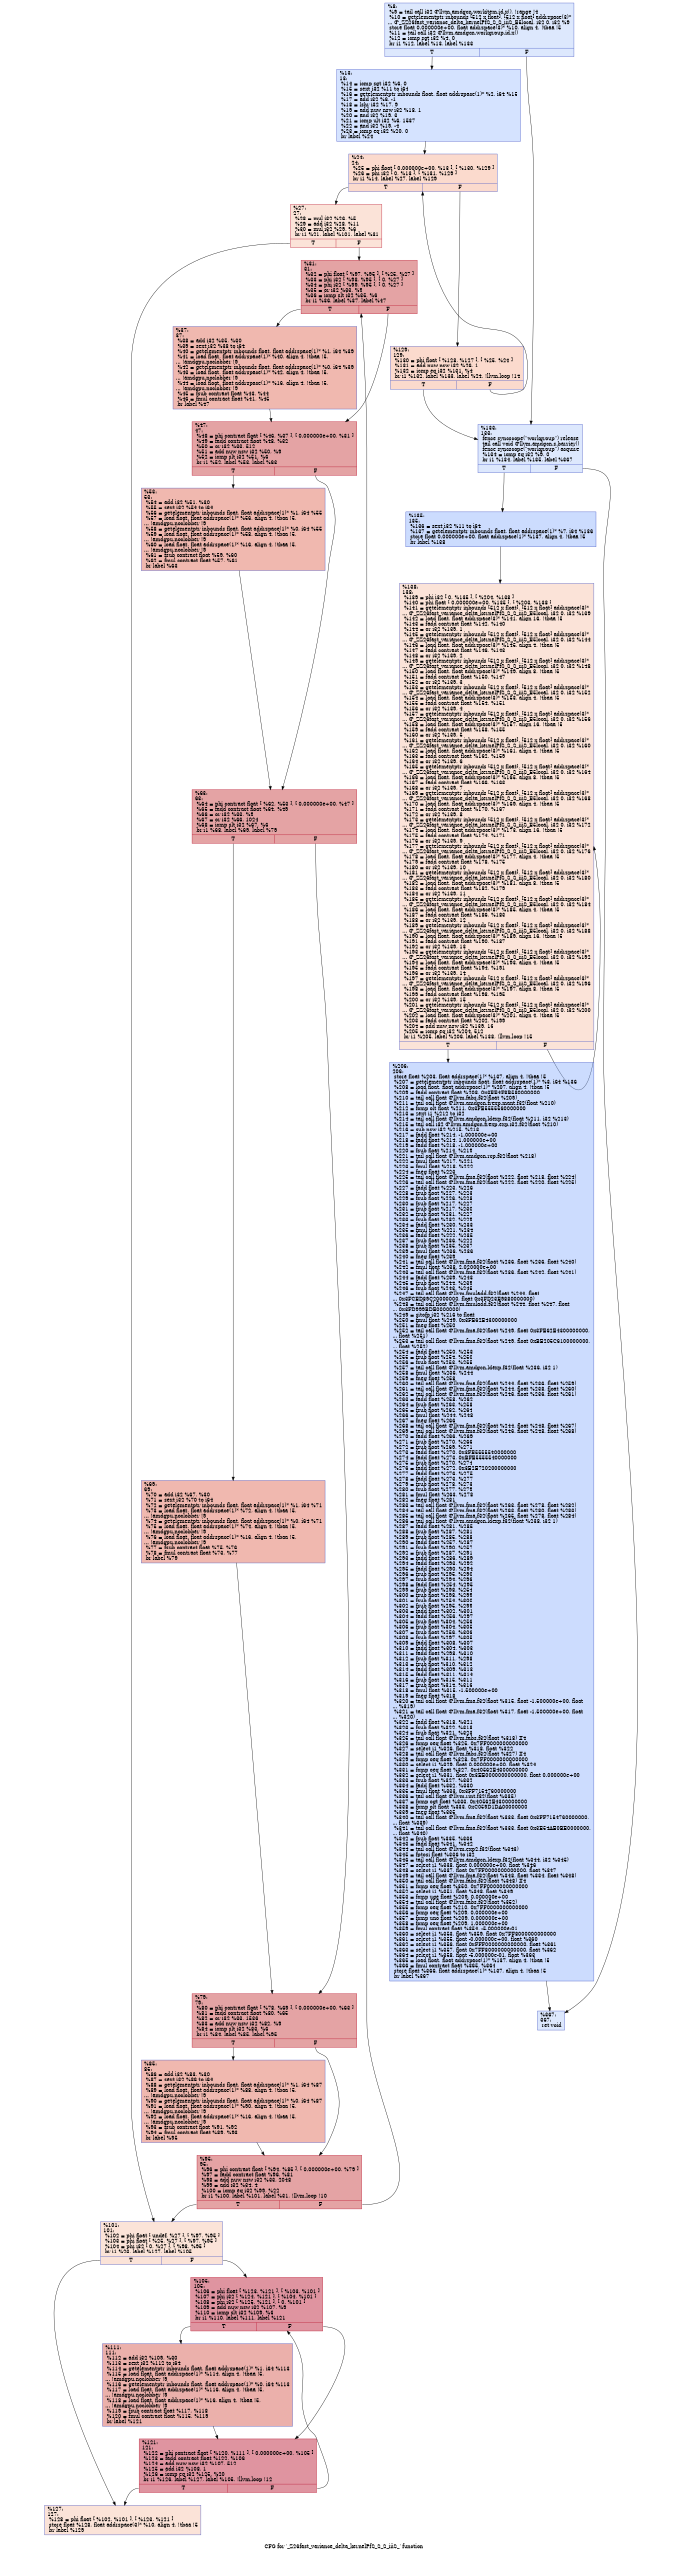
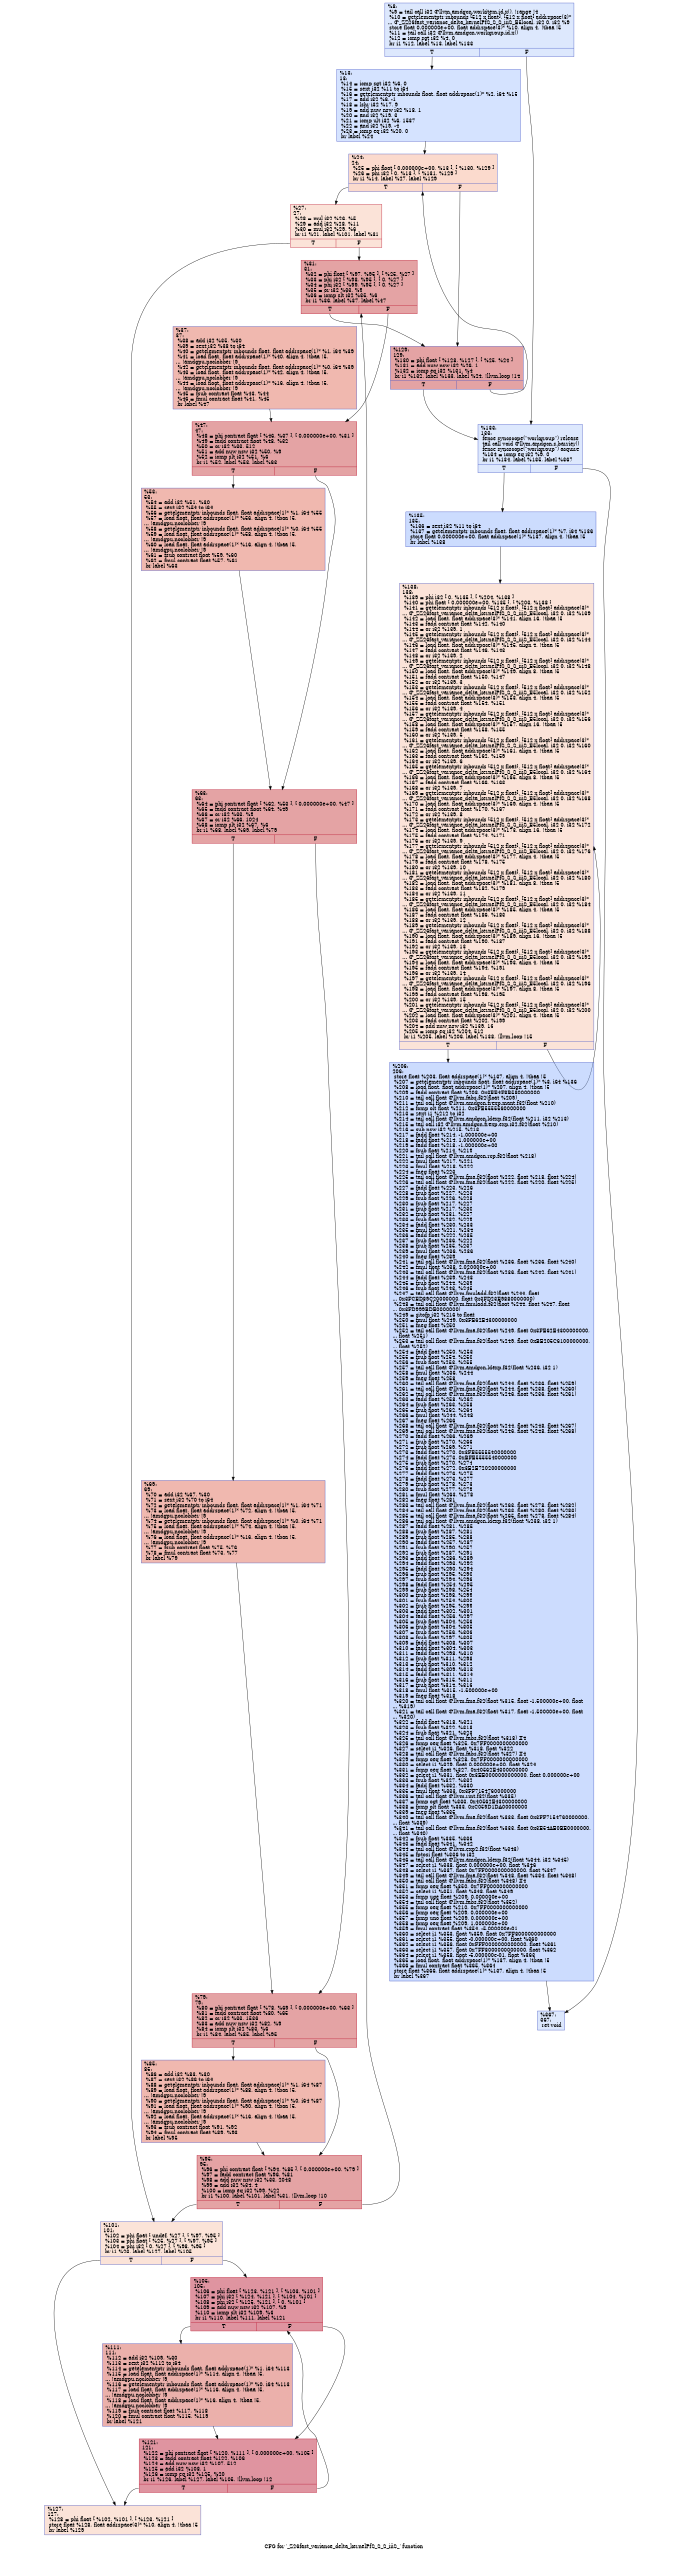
edge "%31:" -> "%37:": now "%31:" -> "%129:"
node "%129:": fillcolor #f7ac8e70 -> #c32e3170
